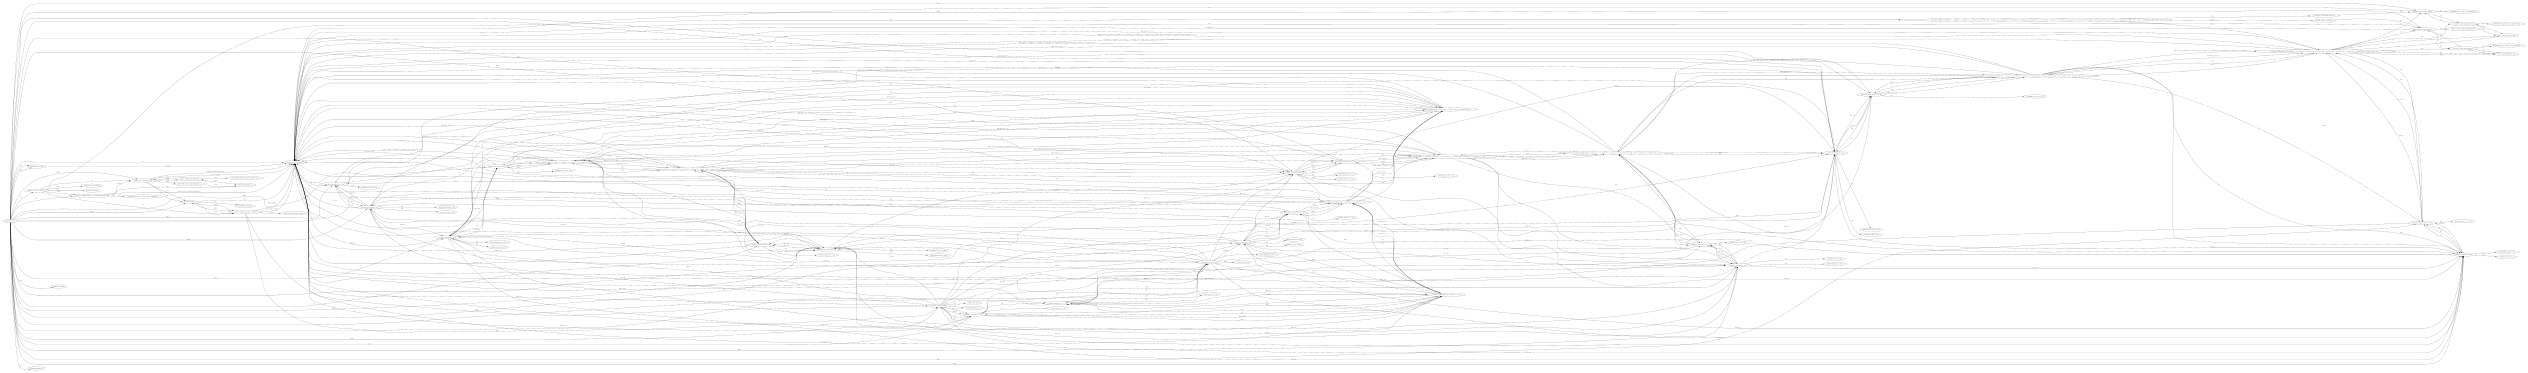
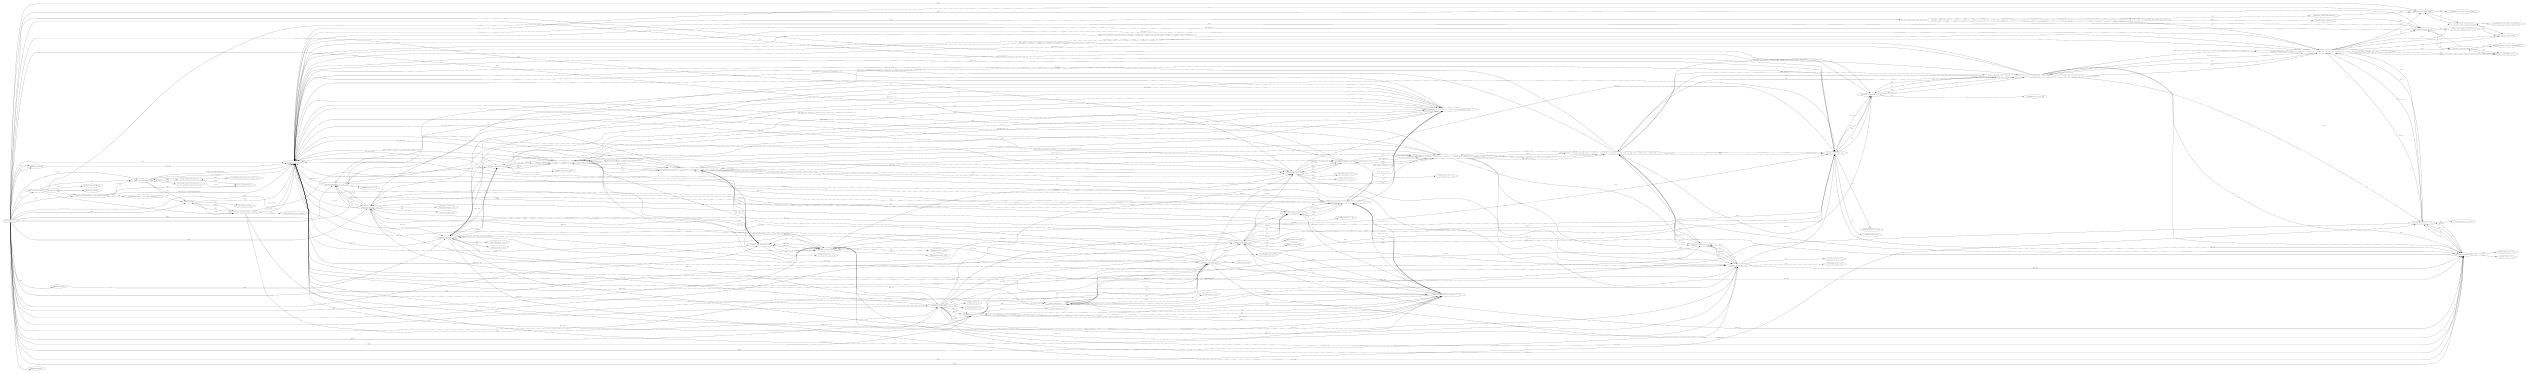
edge "(METHOD_RETURN,void)" -> "(<operator>.equals,inp % 74 == 0)": reversed
edge "(<operator>.modulo,inp % 47)" -> "(<operator>.modulo,inp % 74)": added, label "DDG: inp"
node "(LITERAL,0,inp % 747 == 0)": removed
edge "(<operator>.modulo,inp % 7)" -> "(<operator>.modulo,inp % 774)": now "(IDENTIFIER,inp,inp % 7)" -> "(<operator>.modulo,inp % 774)"
edge "(<operator>.modulo,inp % 4)" -> "(<operator>.modulo,inp % 474)": reversed
edge "(METHOD,main)" -> "(<operator>.modulo,inp % 447)": now "(MODIFIER,STATIC)" -> "(<operator>.modulo,inp % 447)"
